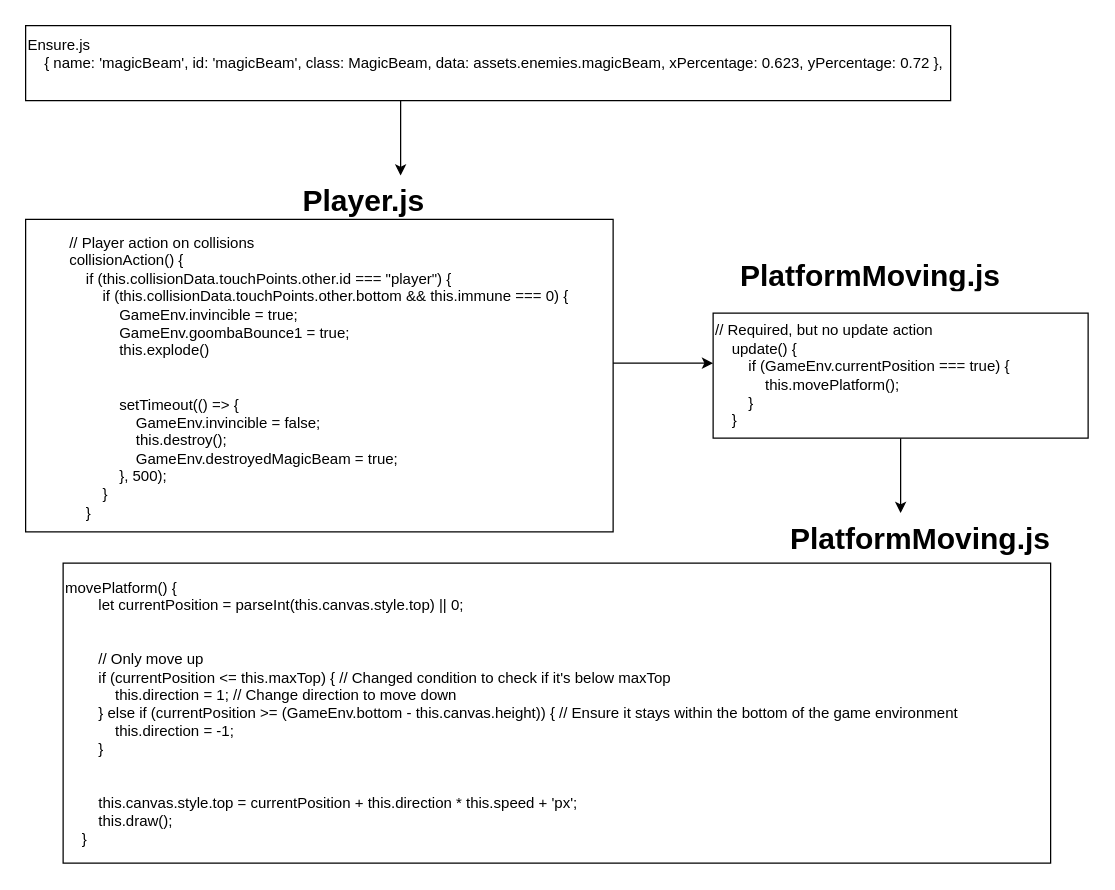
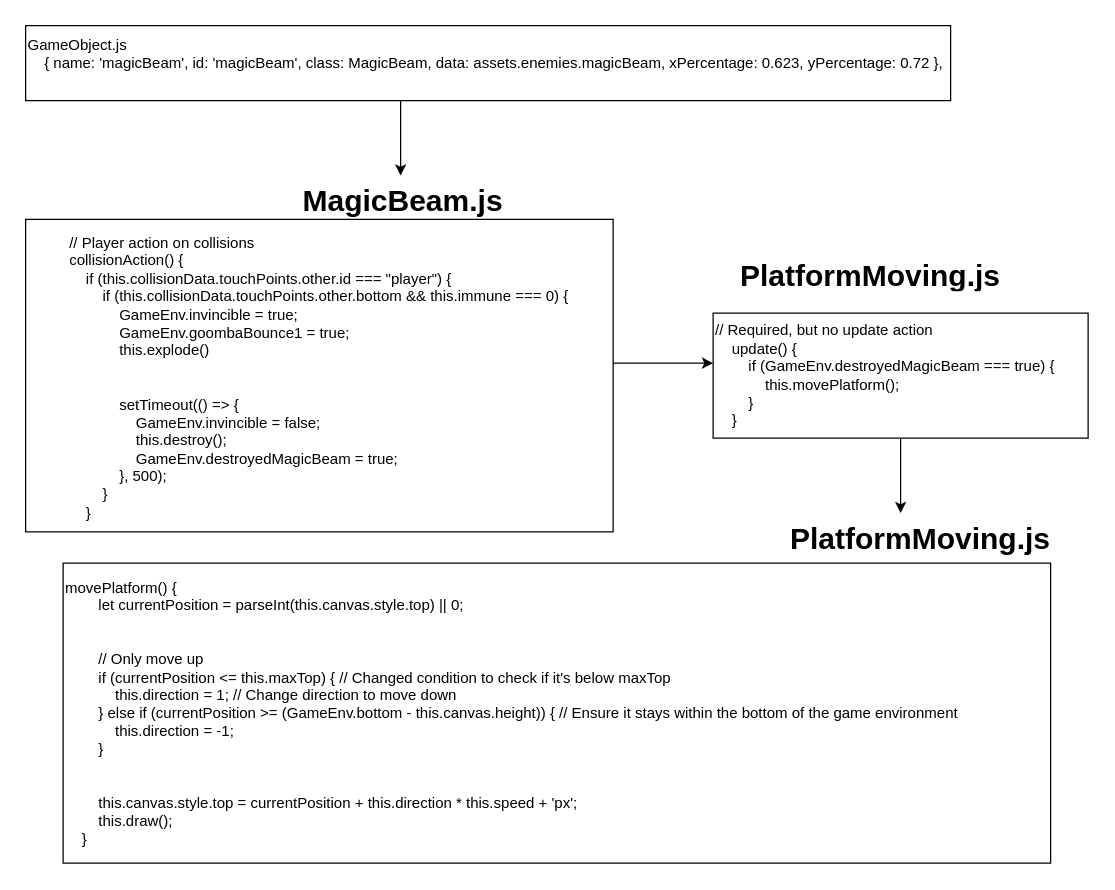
node "Ensure.js { name: 'magicBeam', id: 'magicBeam', class: MagicBeam, data: assets.enemies.magicBeam, xPercentage: 0.623, yPercentage: 0.72 },": label "Ensure.js { name: 'magicBeam', id: 'magicBeam', class: MagicBeam, data: assets.enemies.magicBeam, xPercentage: 0.623, yPercentage: 0.72 }," -> "GameObject.js { name: 'magicBeam', id: 'magicBeam', class: MagicBeam, data: assets.enemies.magicBeam, xPercentage: 0.623, yPercentage: 0.72 },"
node "Player.js": label "Player.js" -> "MagicBeam.js"
node "// Required, but no update action update() { if (GameEnv.currentPosition === true) { this.movePlatform(); } }": label "// Required, but no update action update() { if (GameEnv.currentPosition === true) { this.movePlatform(); } }" -> "// Required, but no update action update() { if (GameEnv.destroyedMagicBeam === true) { this.movePlatform(); } }"
